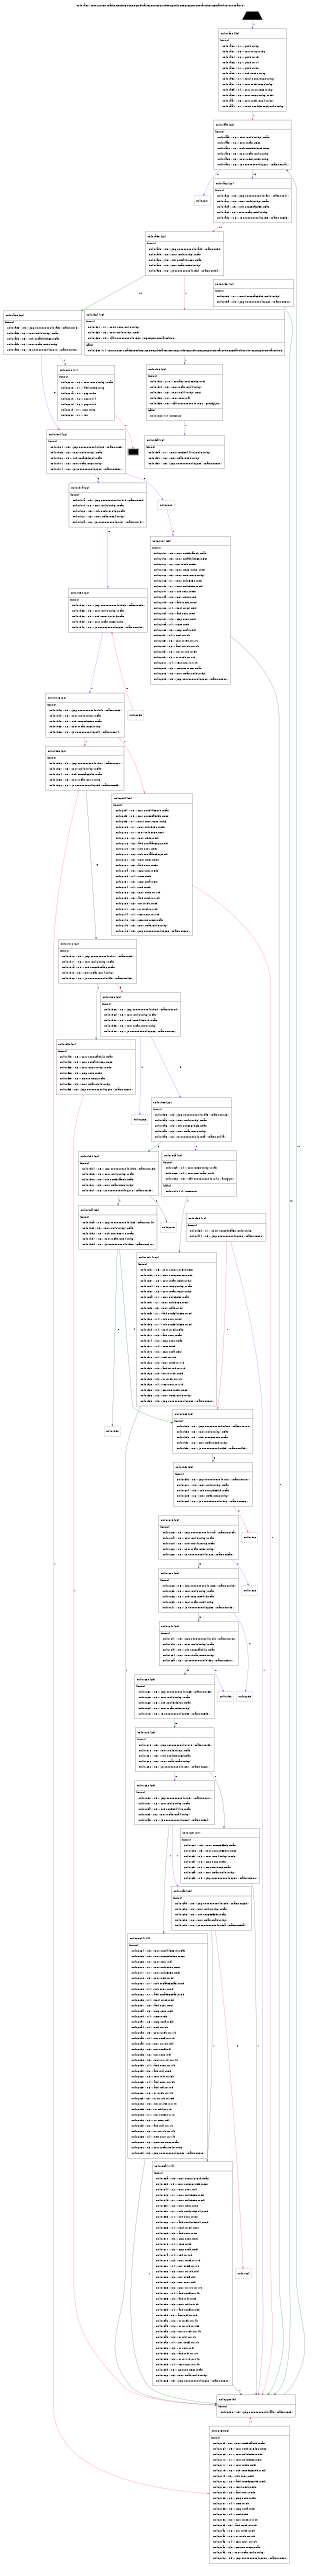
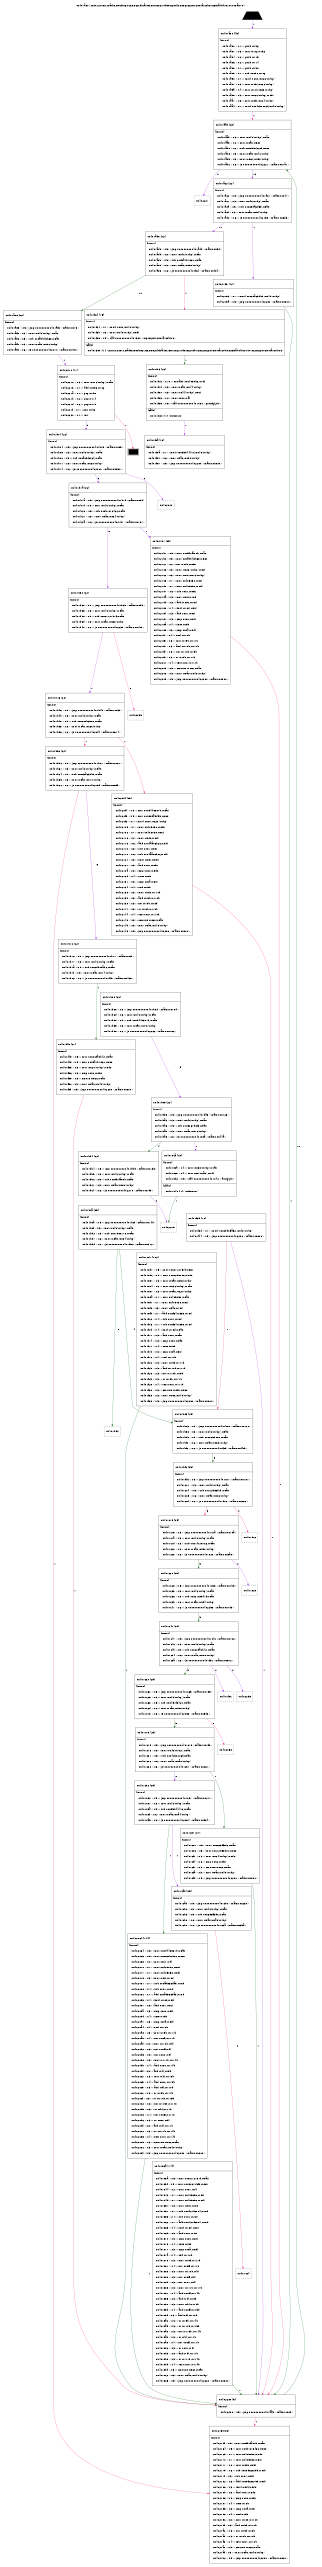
edge "0x401ac2 [22]" -> "0x402153 [12]": added, label "1"
edge "0x401aee [22]" -> "0x401b04 [22]": now "0x402210 [17]" -> "0x401b04 [22]"
edge "0x402000" -> "0x4021b7 [89]": now "0x401b1a [22]" -> "0x4021b7 [89]"
edge "0x402239" -> "0x401b30 [22]": reversed
edge "0x401b5c [22]" -> "0x401b72 [22]": color darkgreen -> purple
edge "0x401b72 [22]" -> "0x401b88 [22]": removed, label "5"
node "0x402266": removed
edge "0x401b9e [22]" -> "0x401bb4 [22]": label " 2" -> " 4"
edge "0x401bb4 [22]" -> "0x401bca [25]": removed, label "4"
edge "0x402153 [12]" -> "0x402280 [5]": label " 10" -> " 1"
edge "0x401bb4 [22]" -> "0x402279": color darkgreen -> purple
edge "0x401eca [13]" -> "0x401ed7 [102]": now "0x401eca [13]" -> "0x402279"
edge "0x4021b7 [89]" -> "0x402280 [5]": color darkgreen -> deeppink
edge "0x401bfc [25]" -> "0x401c15 [25]": added, label "3"
edge "0x401c2e [25]" -> "0x402255": now "0x401c47 [25]" -> "0x402255"
node "0x402058": added
edge "0x401cab [25]" -> "0x401e3a [144]": removed, label "1"
edge "0x40215f [88]" -> "0x402280 [5]": reversed
